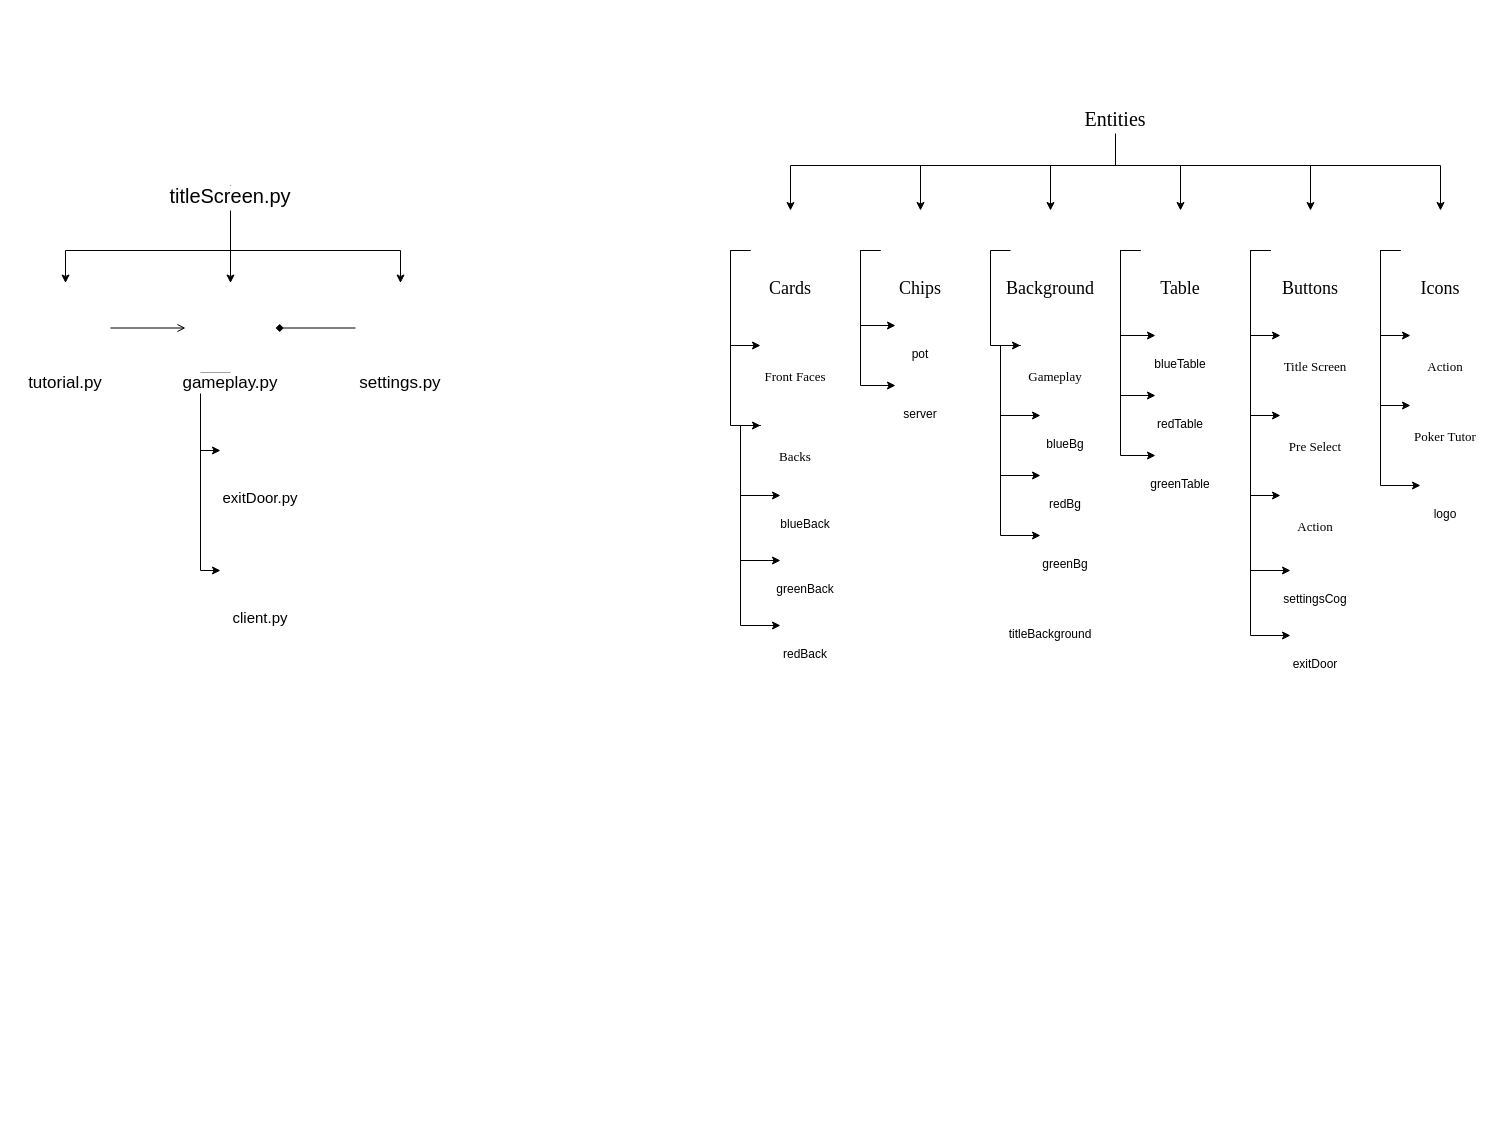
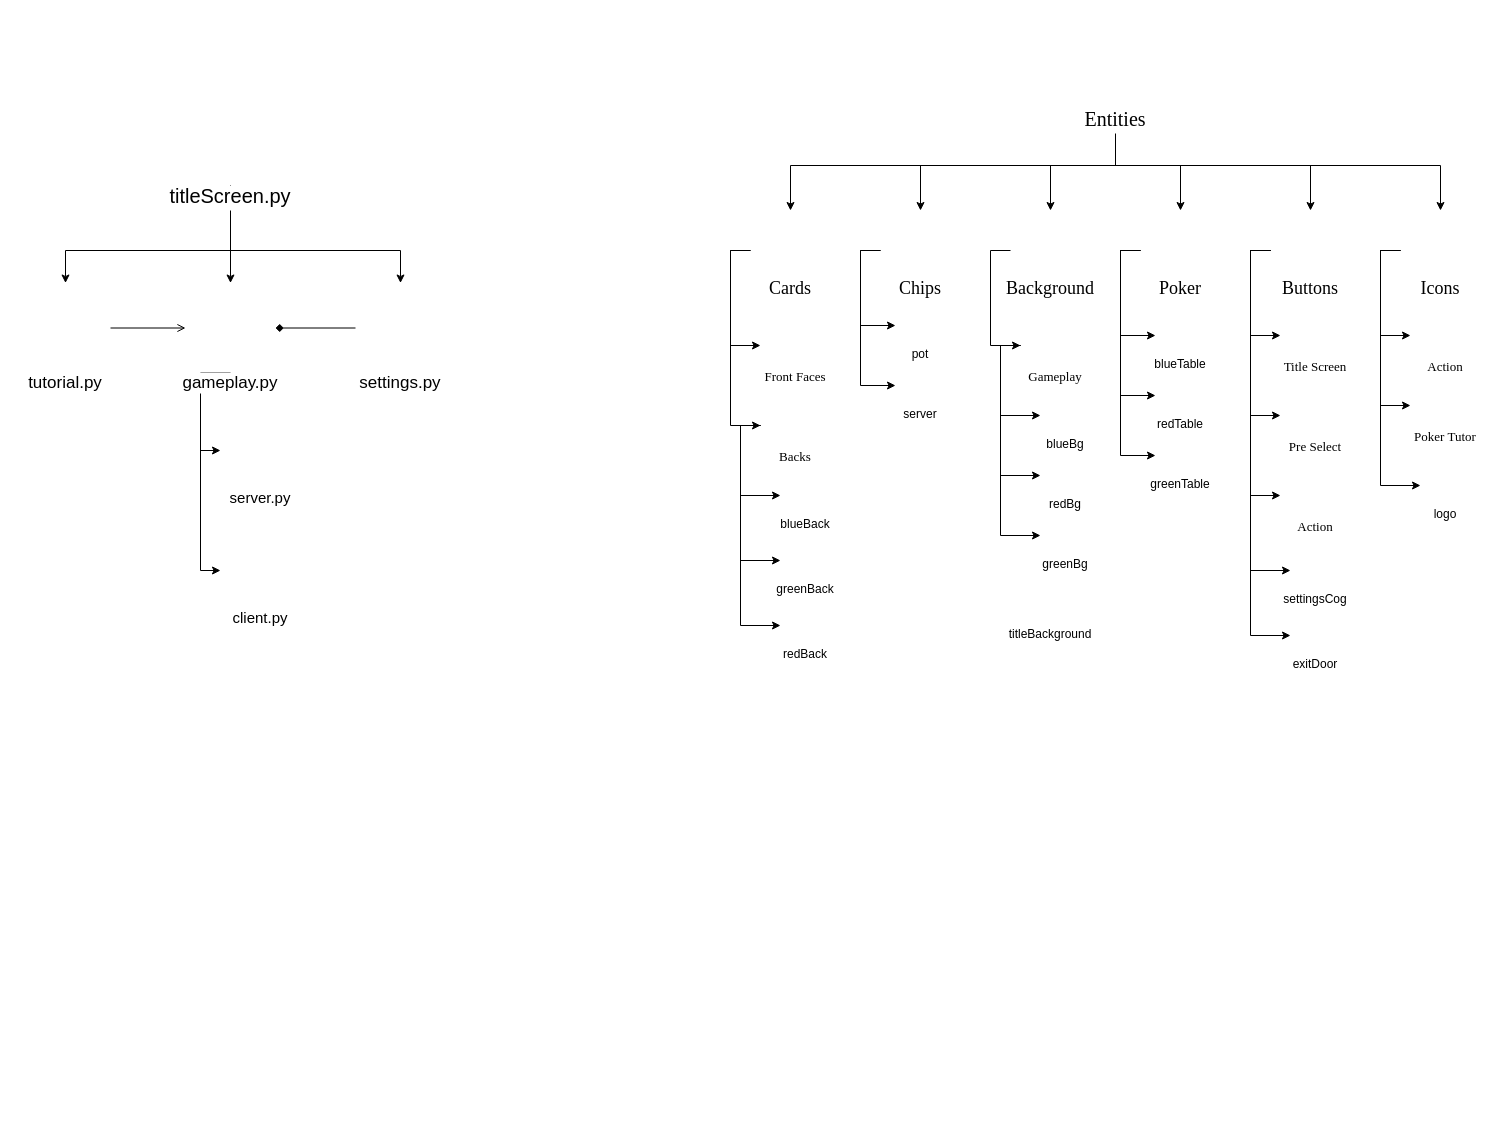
node "Table": label "Table" -> "Poker"
node "exitDoor.py": label "exitDoor.py" -> "server.py"
